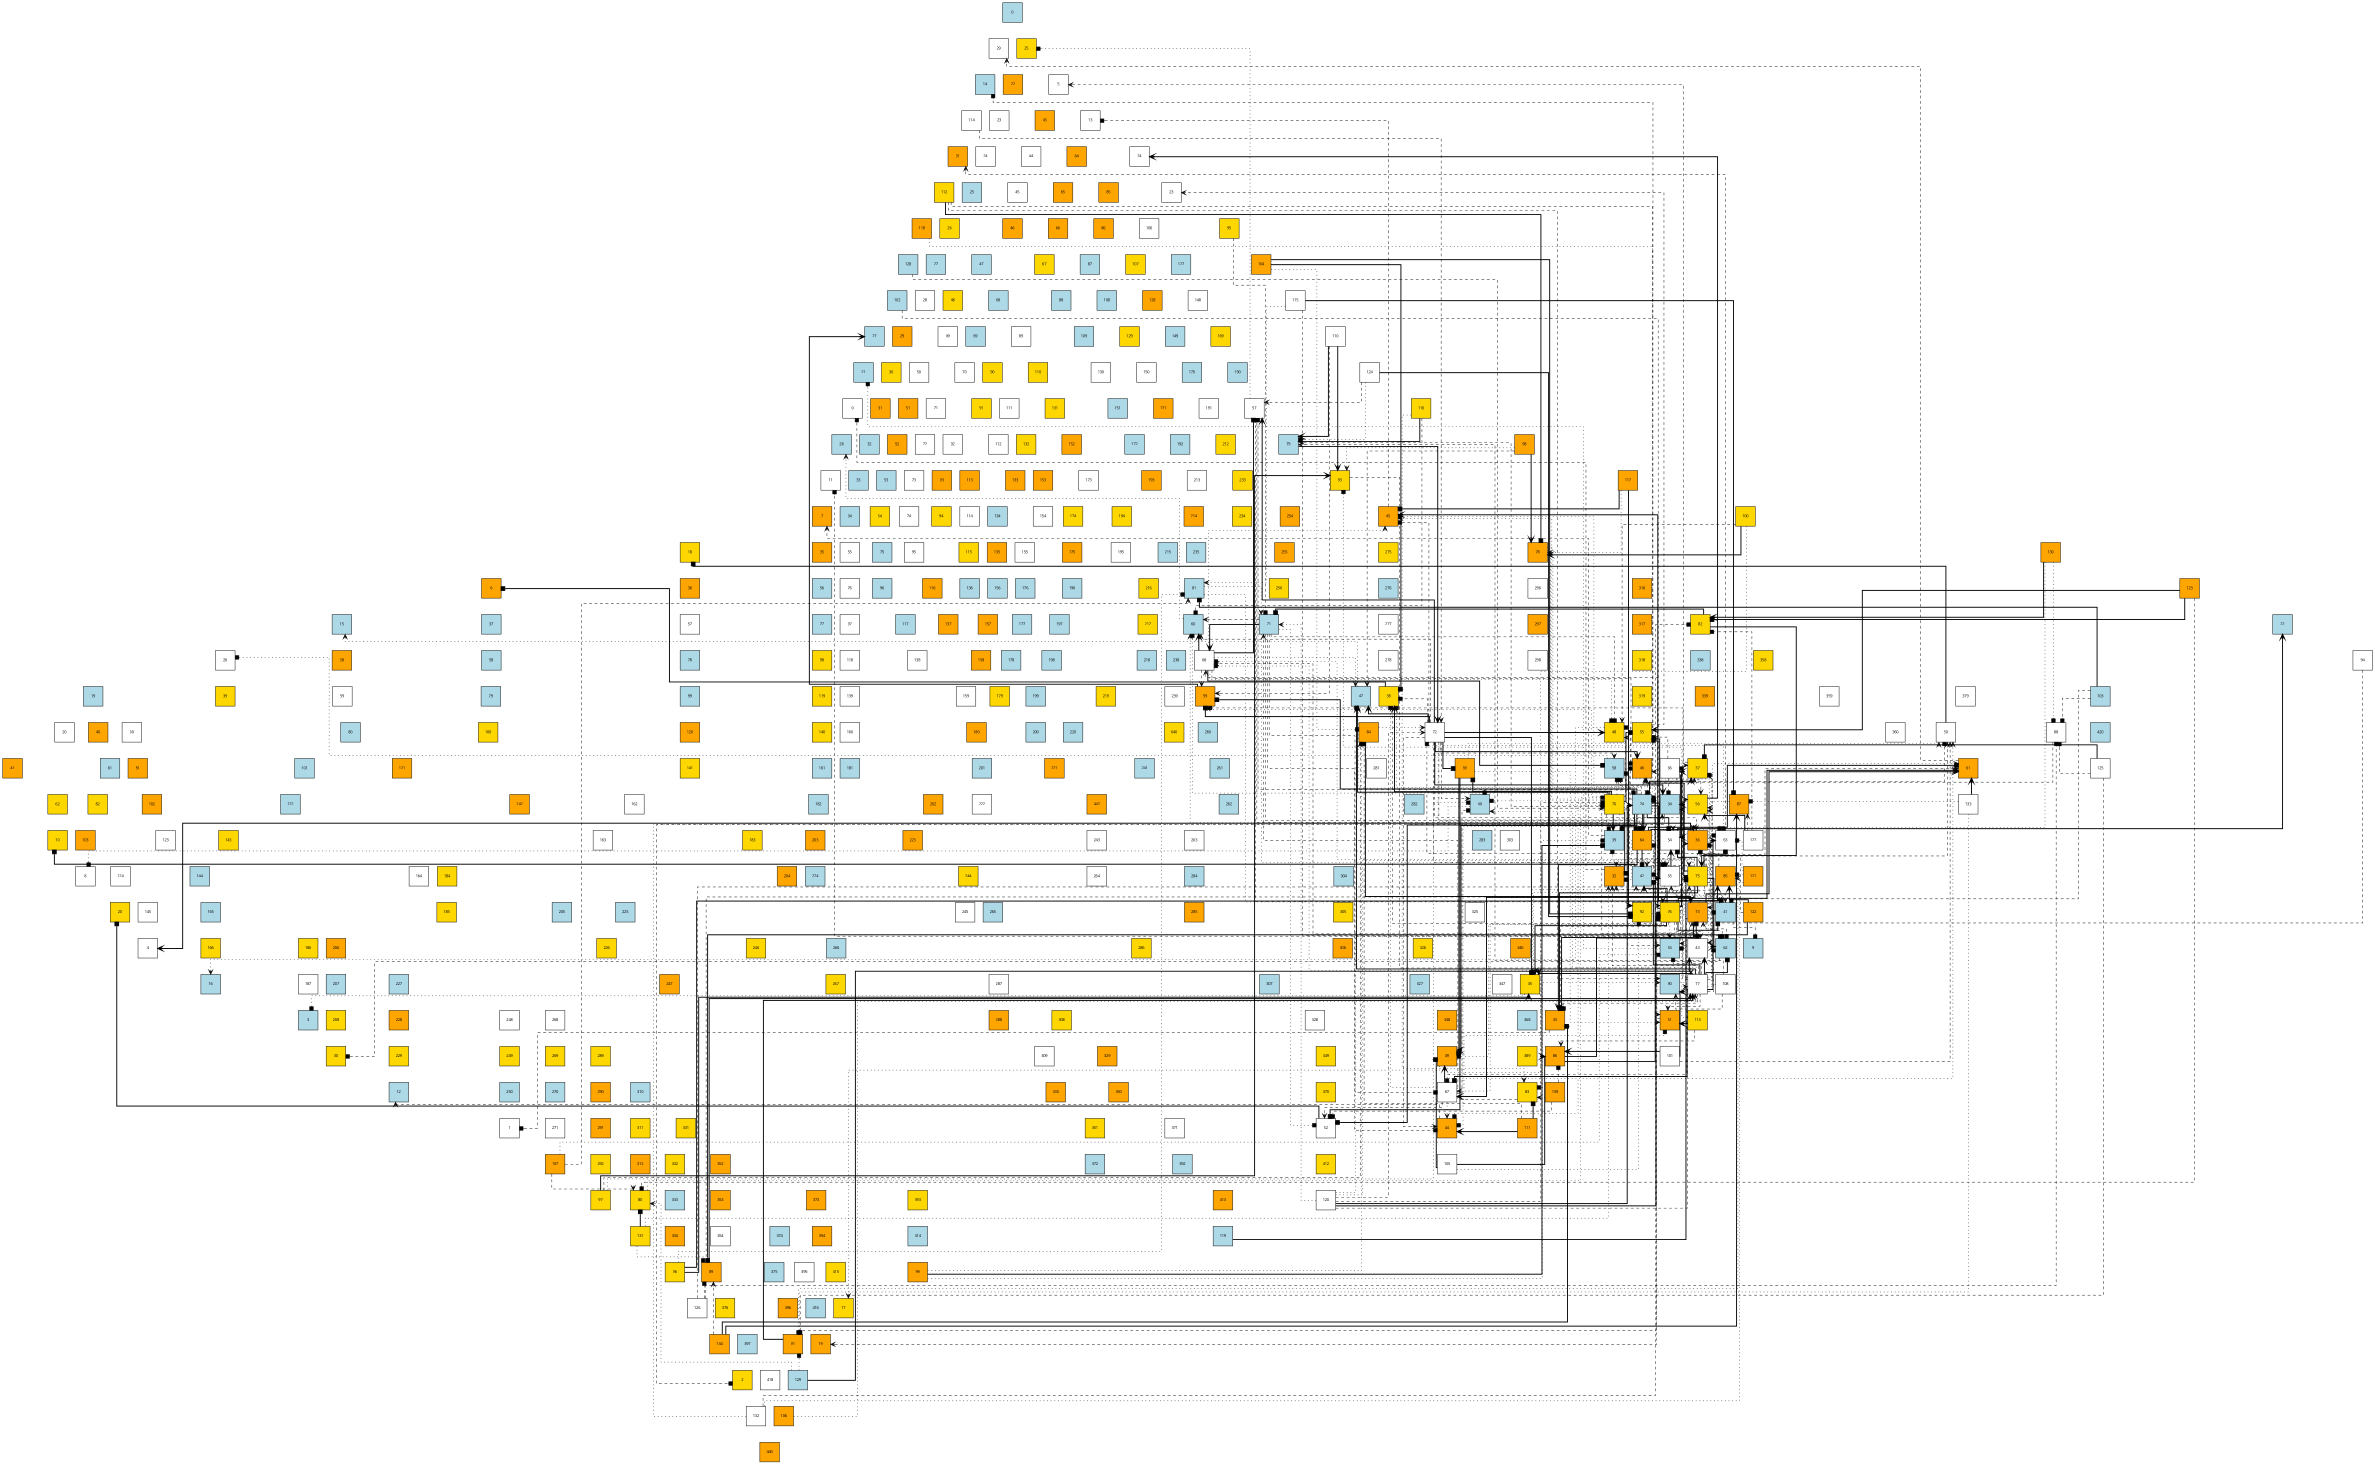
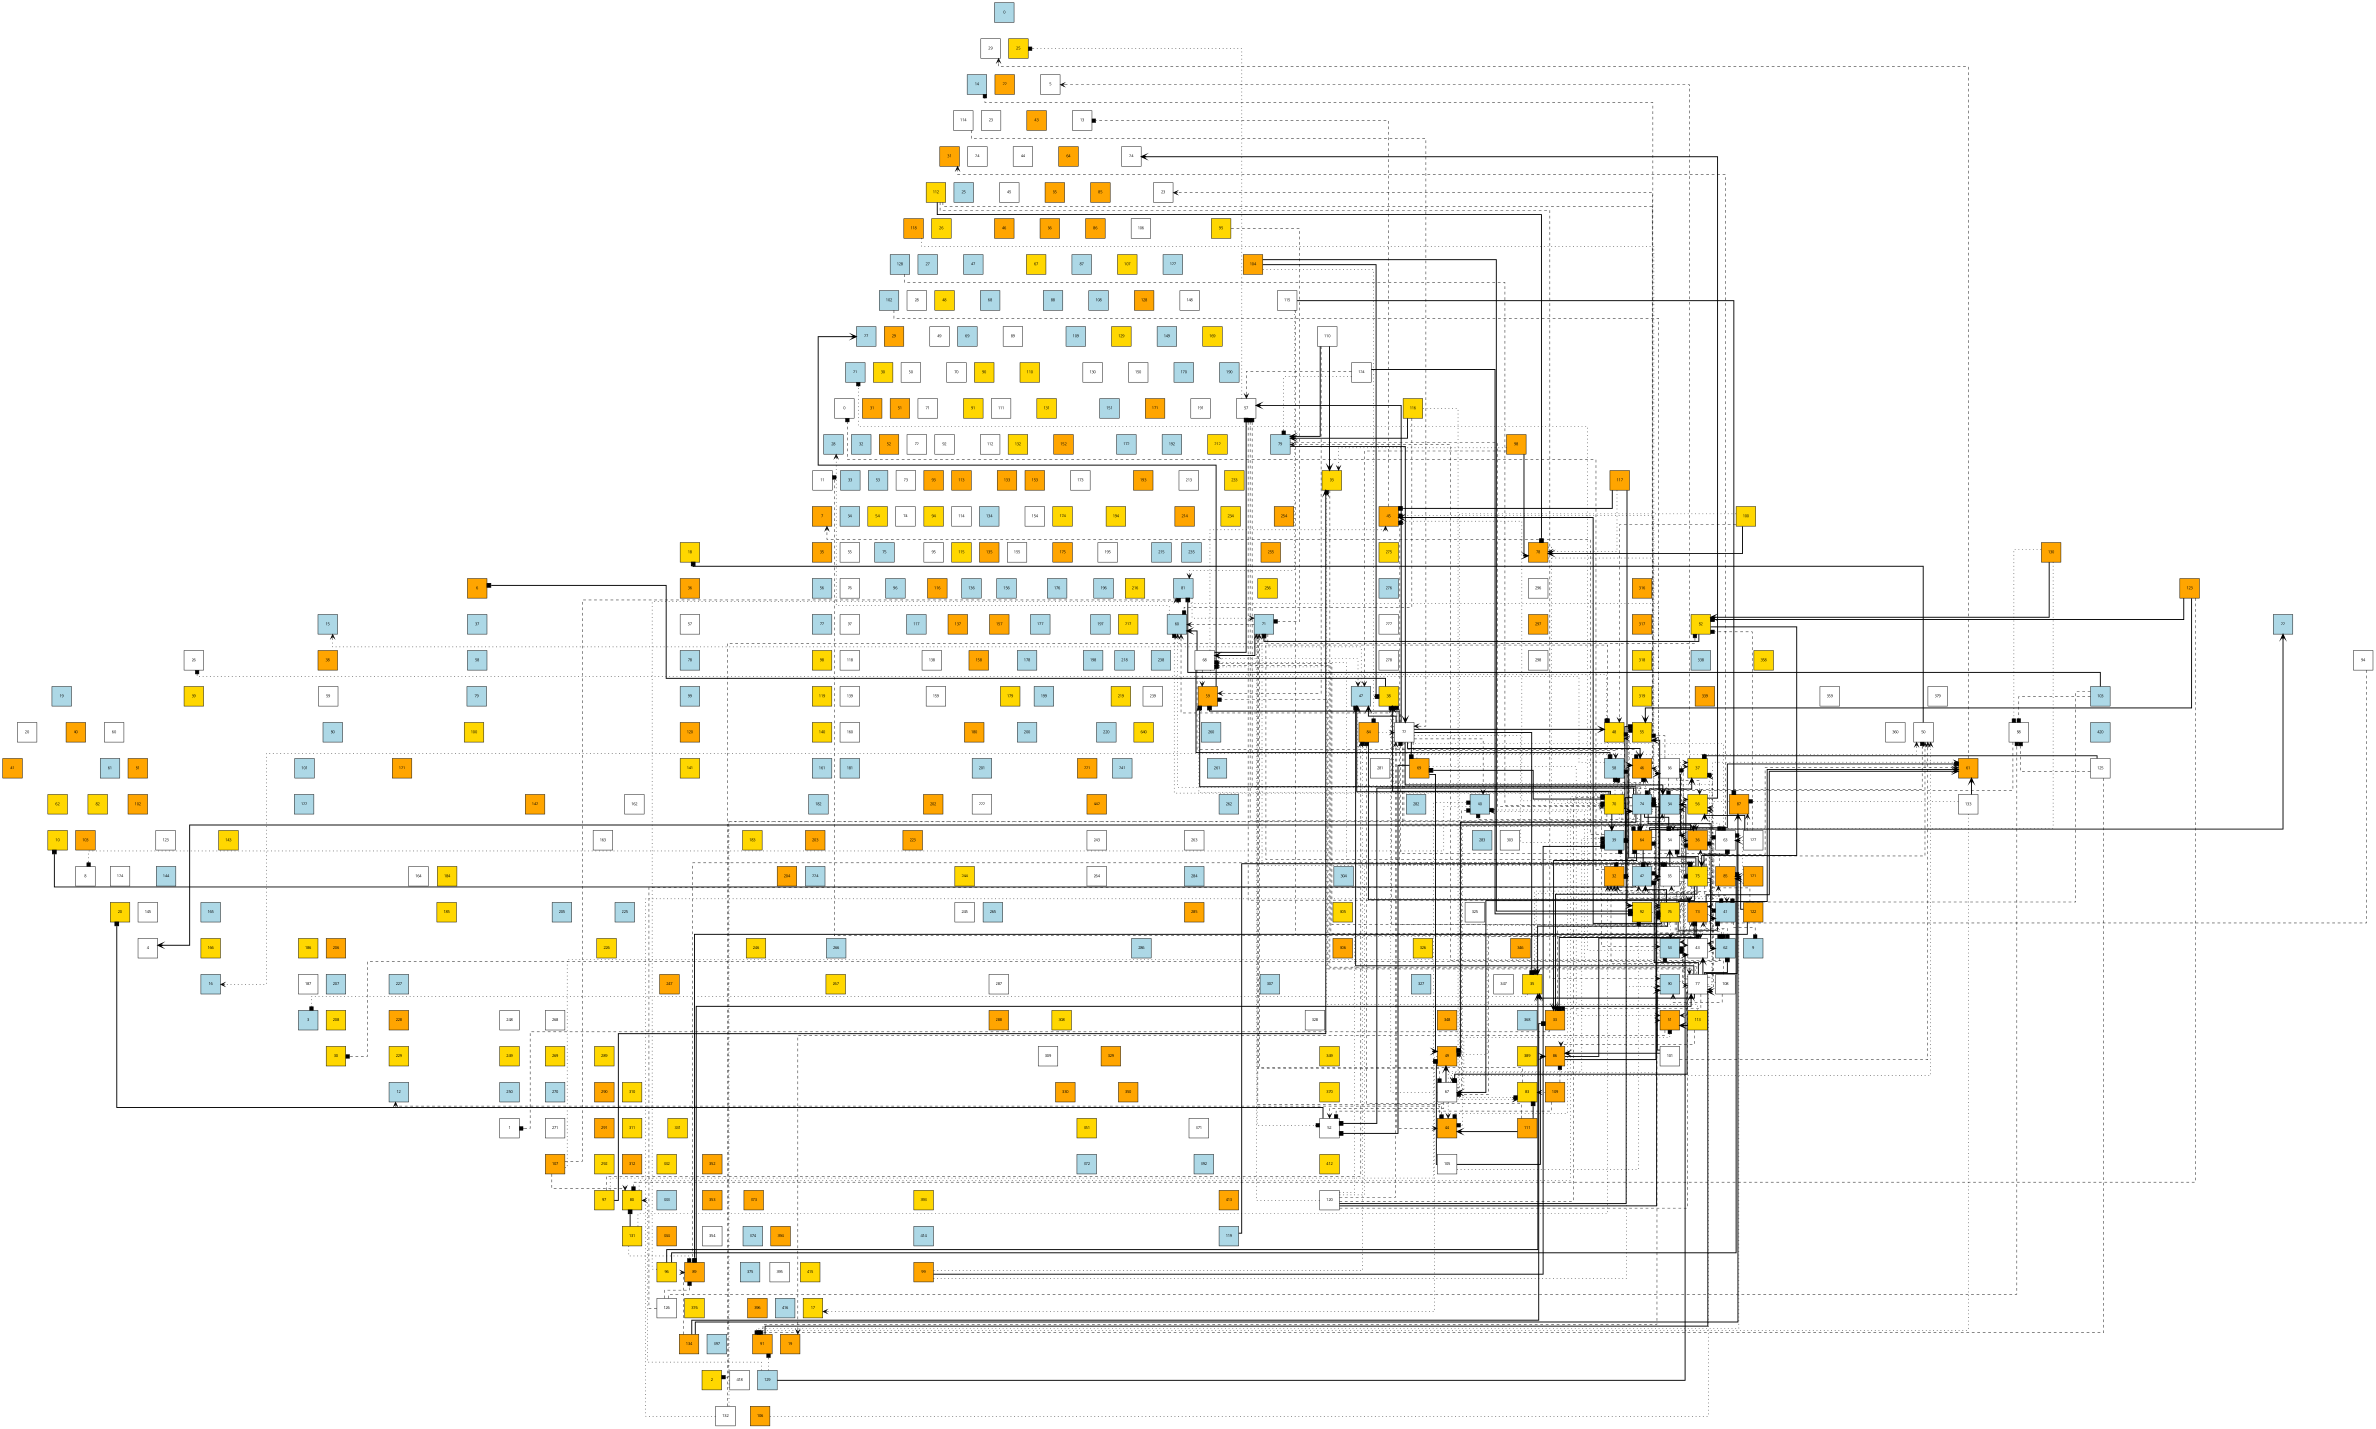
node "286": fillcolor gold -> lightblue
node "310": fillcolor lightblue -> gold
node "440": removed
